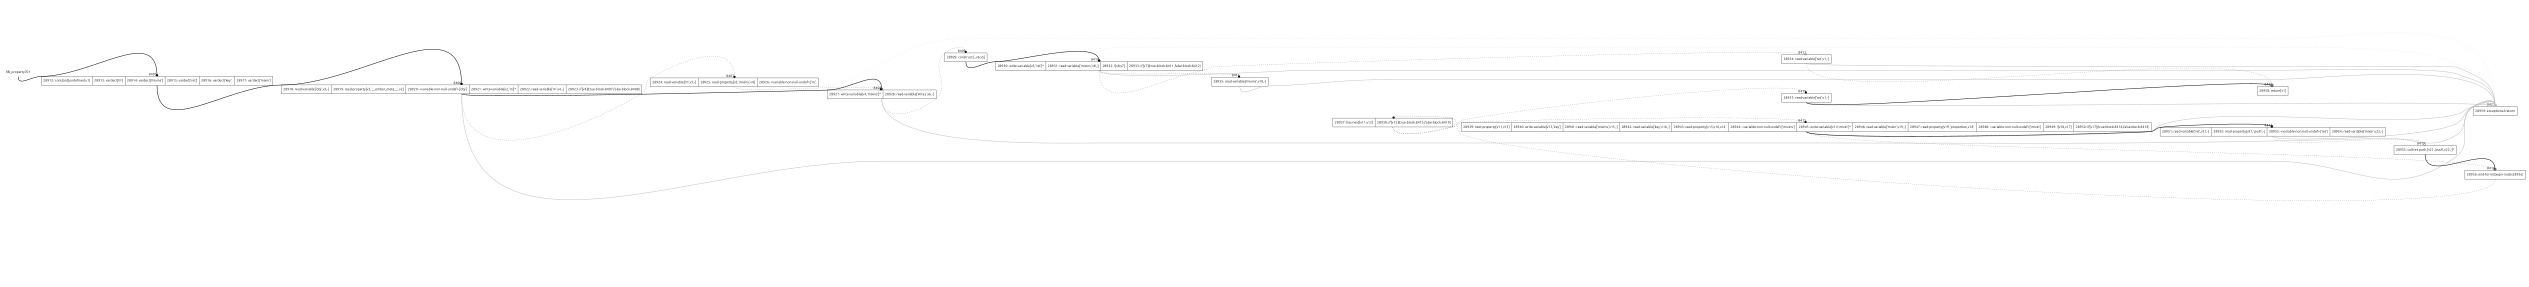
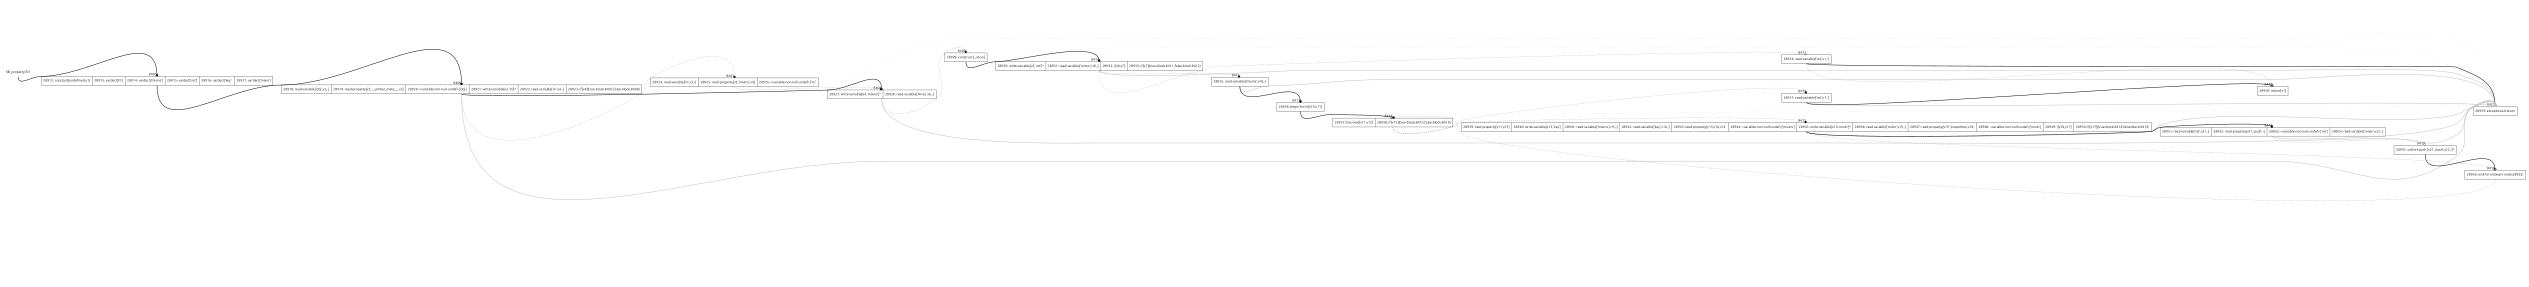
edge "28934: read-variable['ret',v1,-]" -> "28959: exceptional-return": color gray -> black
node "28936: begin-for-in[v10,v11]": added
